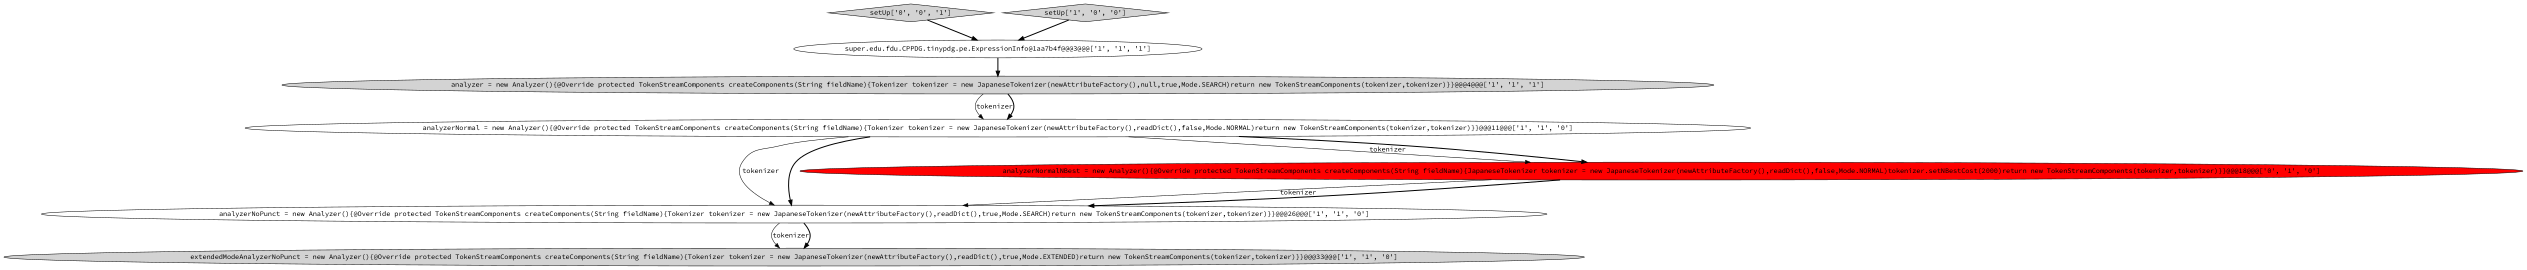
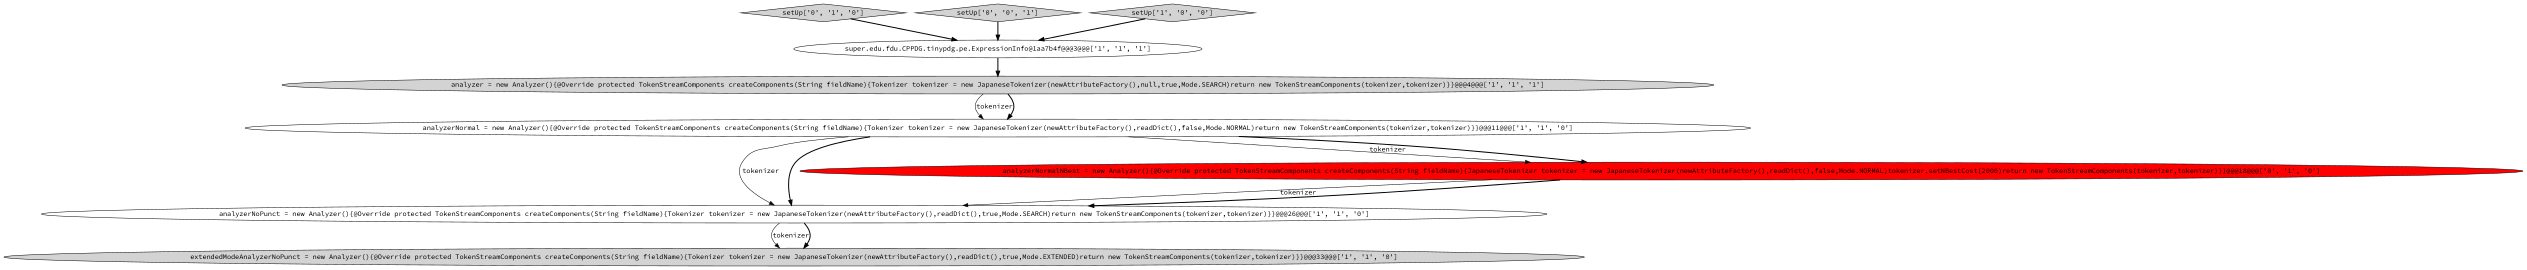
node "setUp['0', '1', '0']": added
